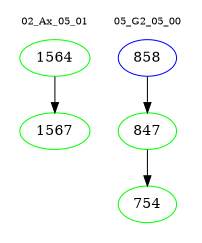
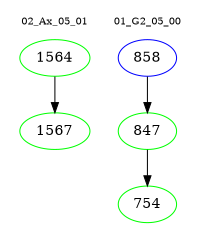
cluster "05_G2_05_00": label "05_G2_05_00" -> "01_G2_05_00"
